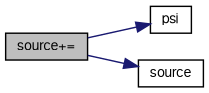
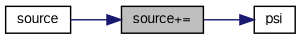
edge "source+=" -> "source": reversed
